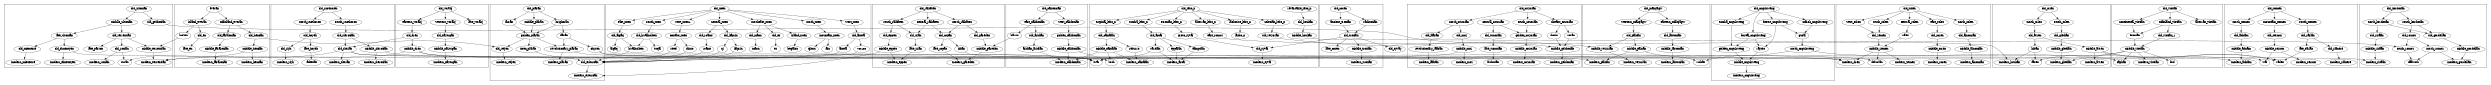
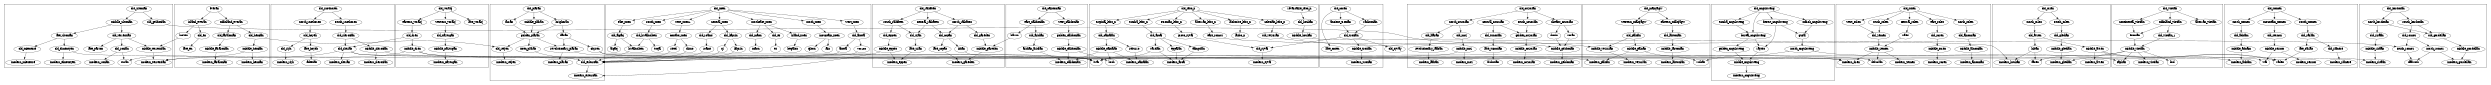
edge "tundra_cnguhweng" -> "golden_cnguhweng": now "tundra_cnguhweng" -> "boreal_cnguhweng"
edge "old_troxian" -> "late_cosen": now "old_cosen" -> "late_cosen"
